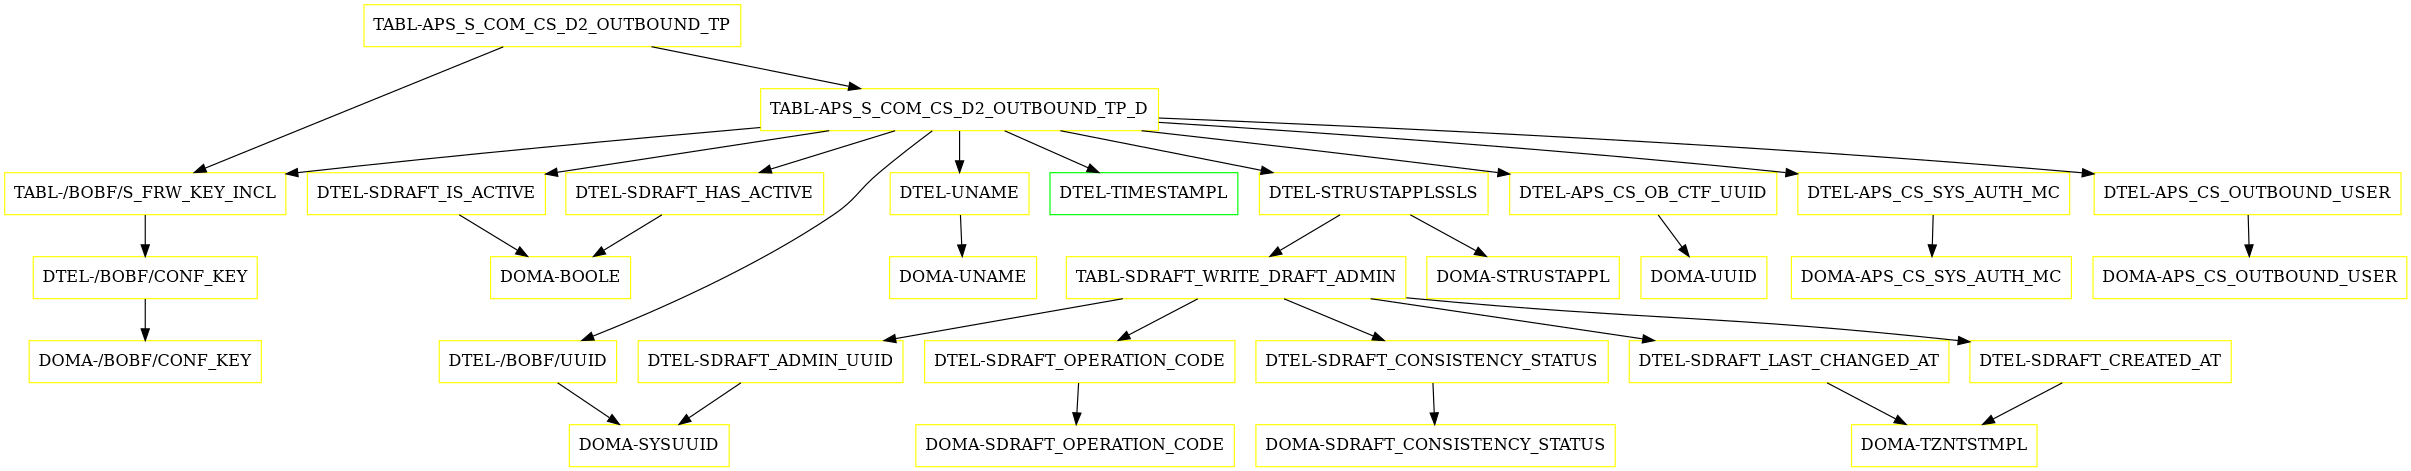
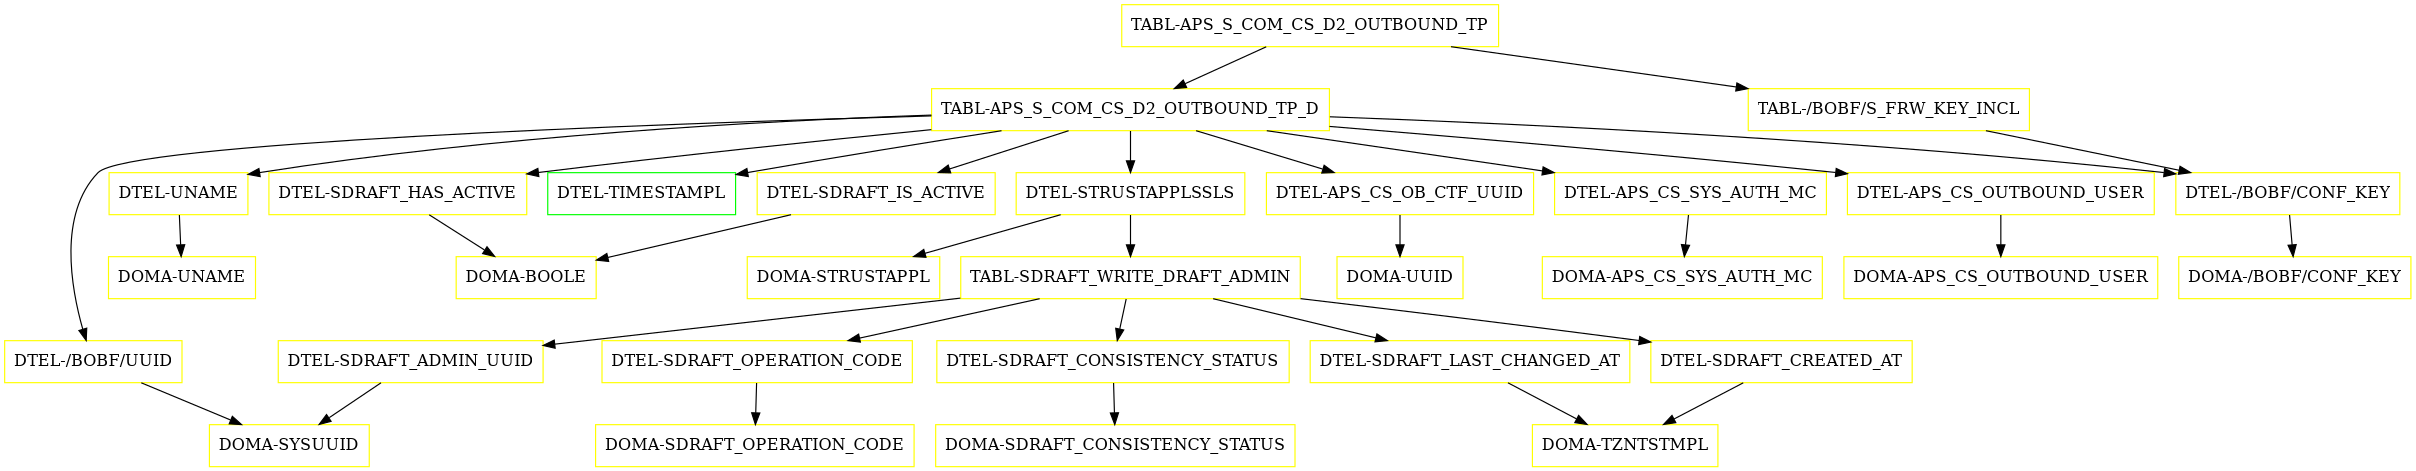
edge "TABL-APS_S_COM_CS_D2_OUTBOUND_TP_D" -> "TABL-/BOBF/S_FRW_KEY_INCL": now "TABL-APS_S_COM_CS_D2_OUTBOUND_TP_D" -> "DTEL-/BOBF/CONF_KEY"
